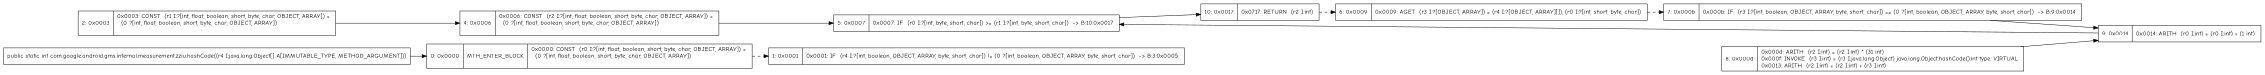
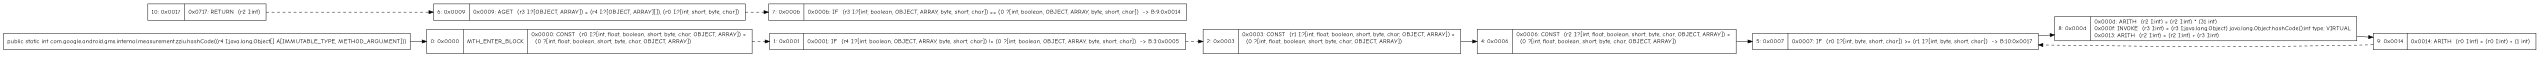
edge "5: 0x0007" -> "10: 0x0017": now "5: 0x0007" -> "8: 0x000d"
edge "7: 0x000b" -> "9: 0x0014": removed
edge "9: 0x0014" -> "5: 0x0007": style solid -> dashed
edge "1: 0x0001" -> "2: 0x0003": added
